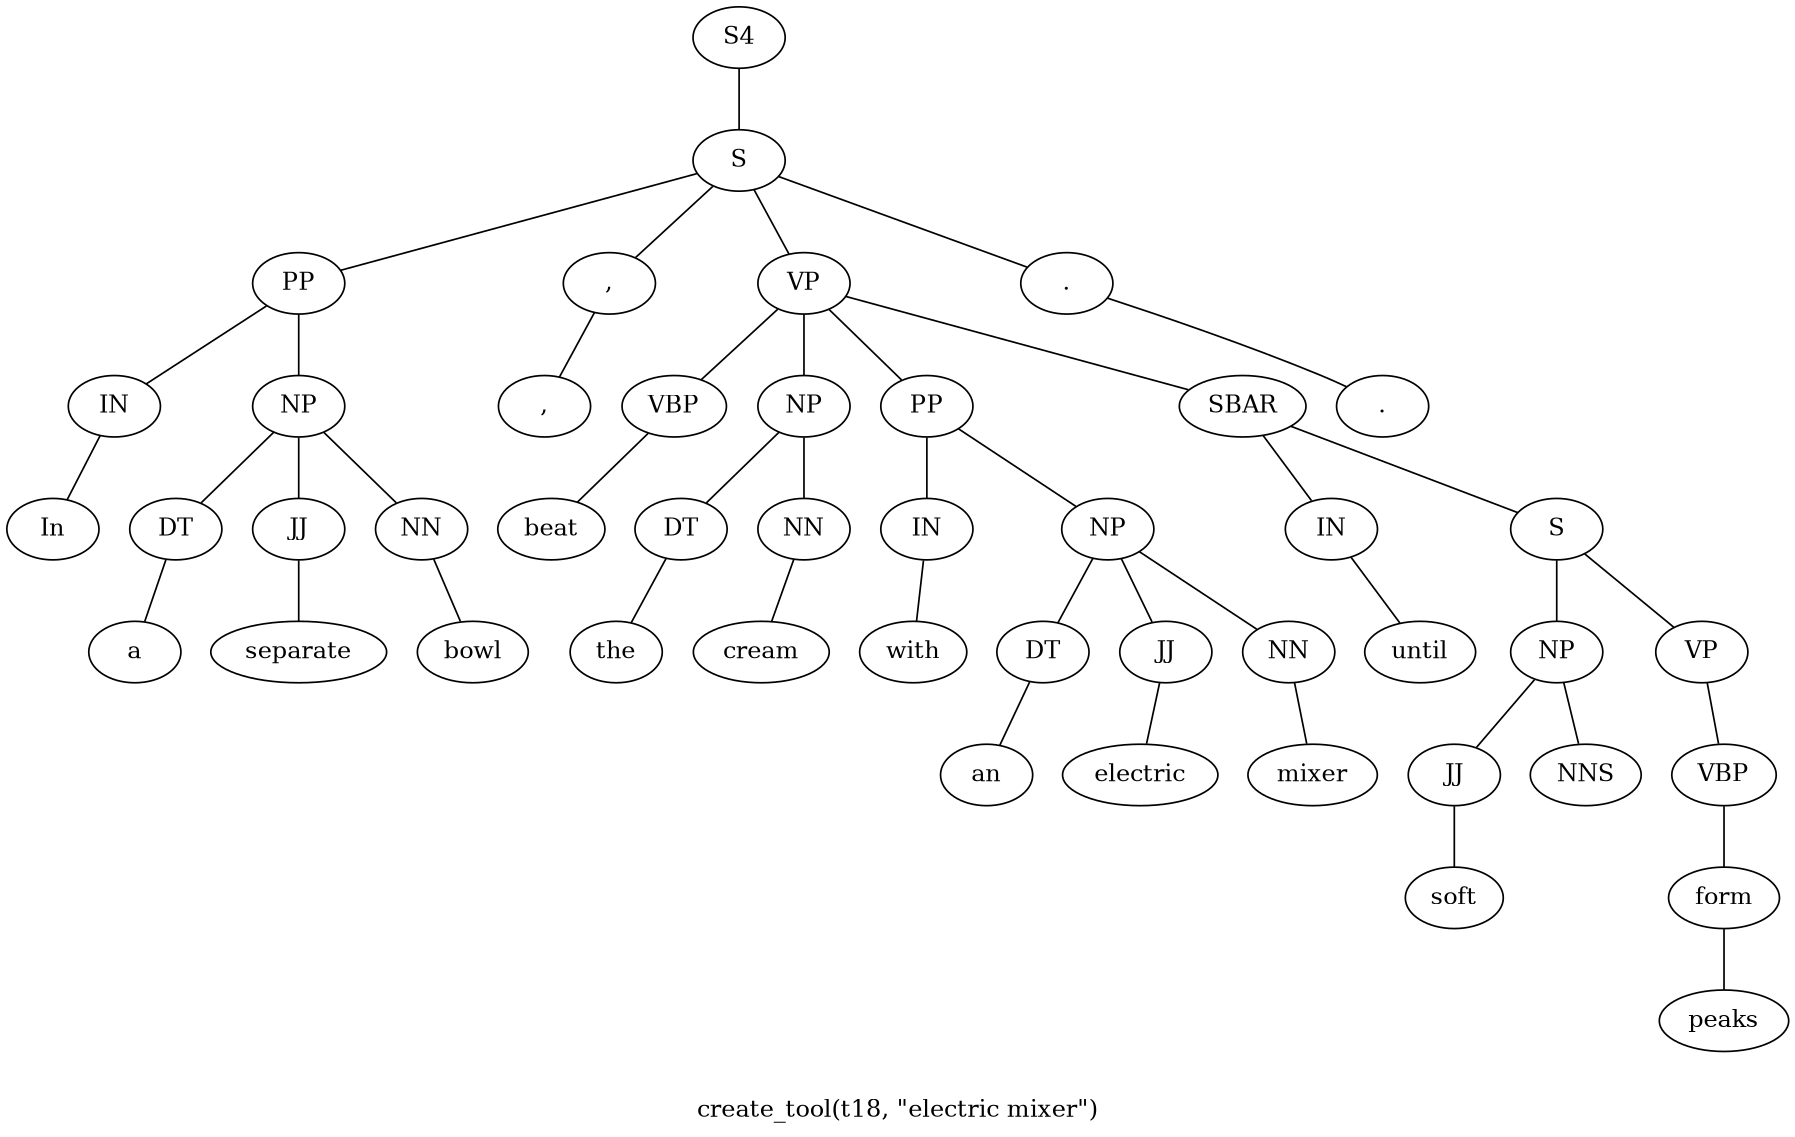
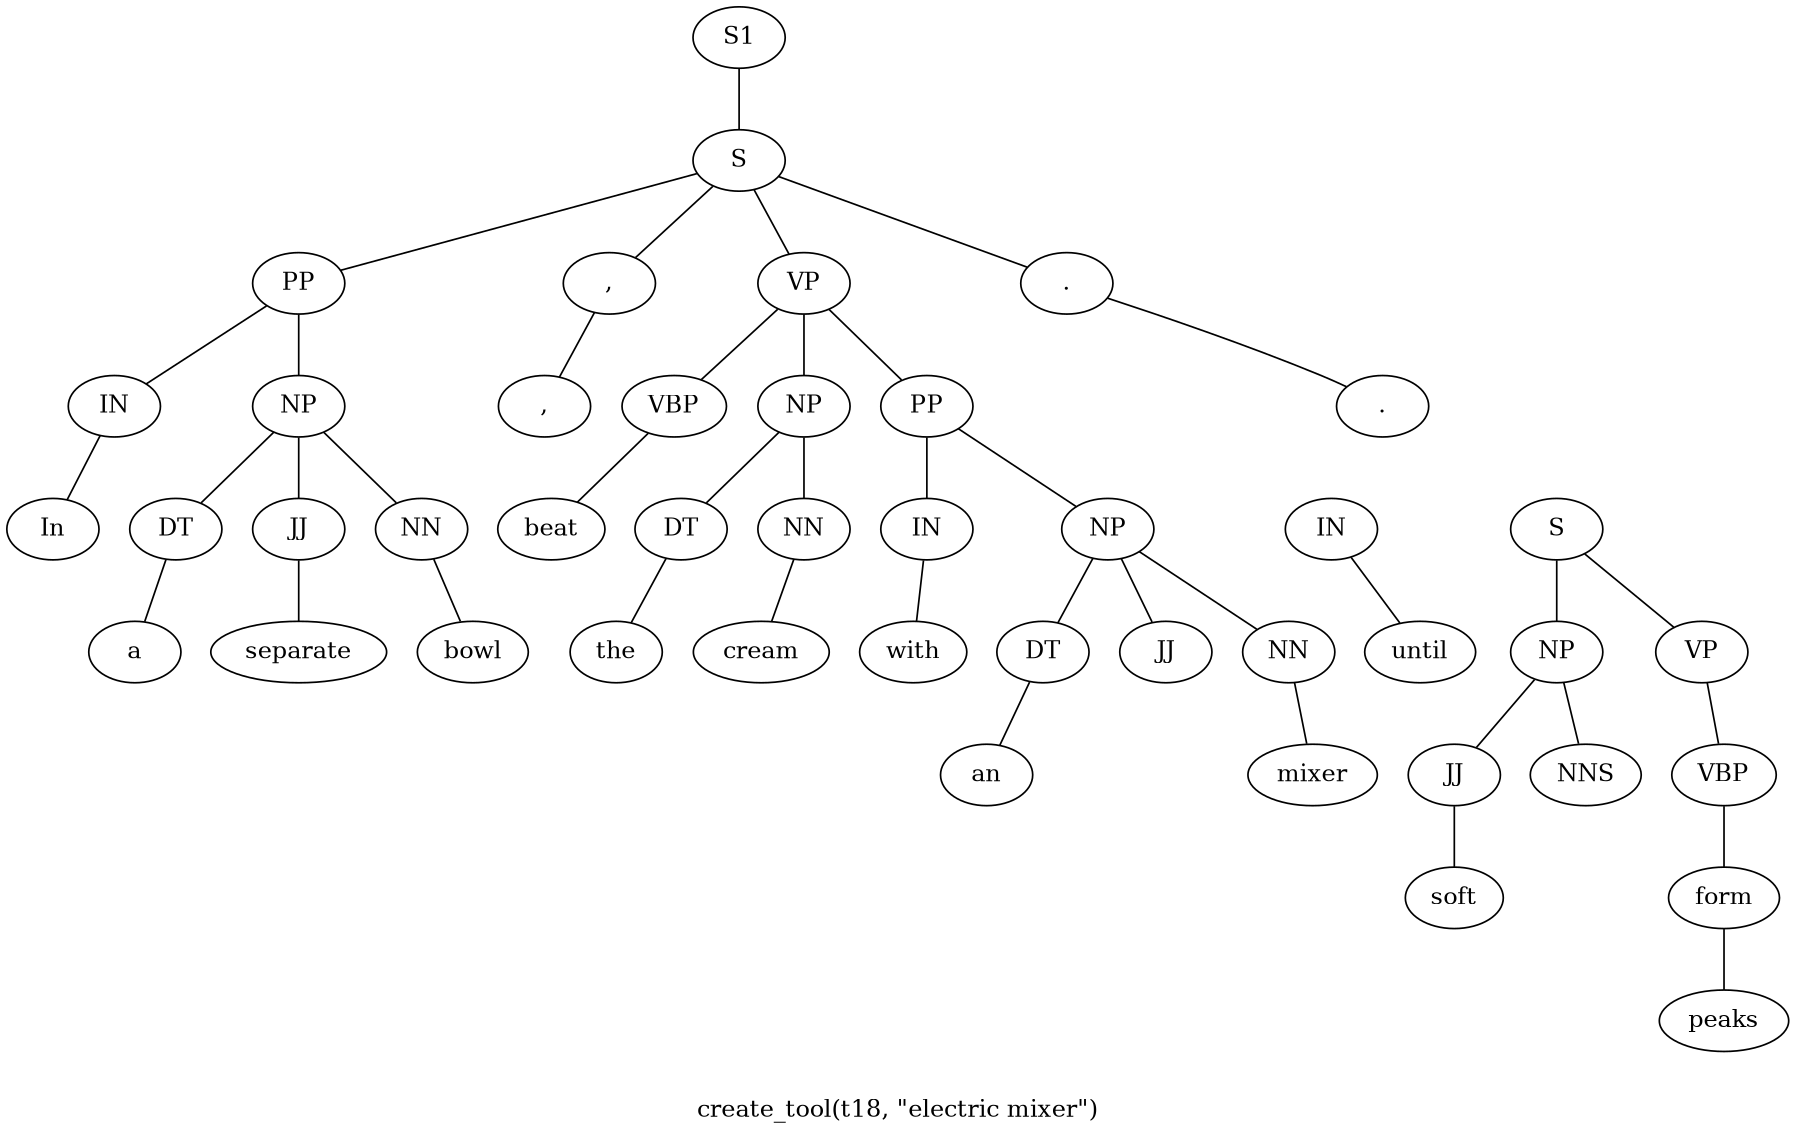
node "S4": label "S4" -> "S1"
node "SBAR": removed
node "electric": removed
